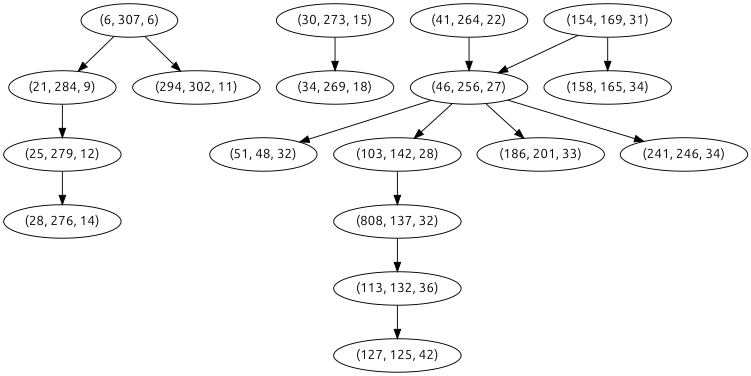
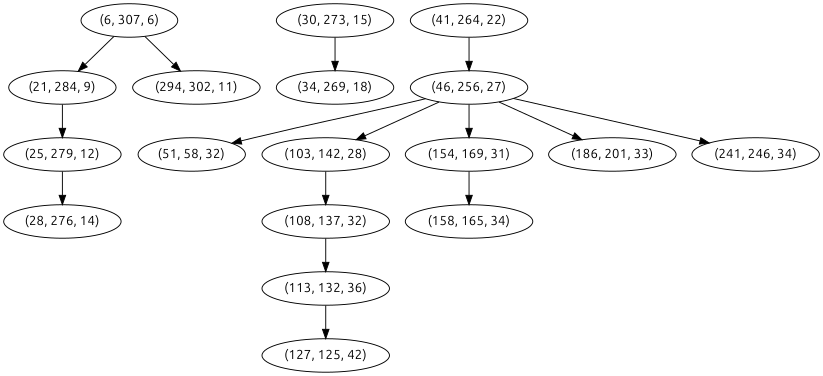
edge "(154, 169, 31)" -> "(46, 256, 27)": reversed
node "(51, 48, 32)": label "(51, 48, 32)" -> "(51, 58, 32)"
node "(808, 137, 32)": label "(808, 137, 32)" -> "(108, 137, 32)"
